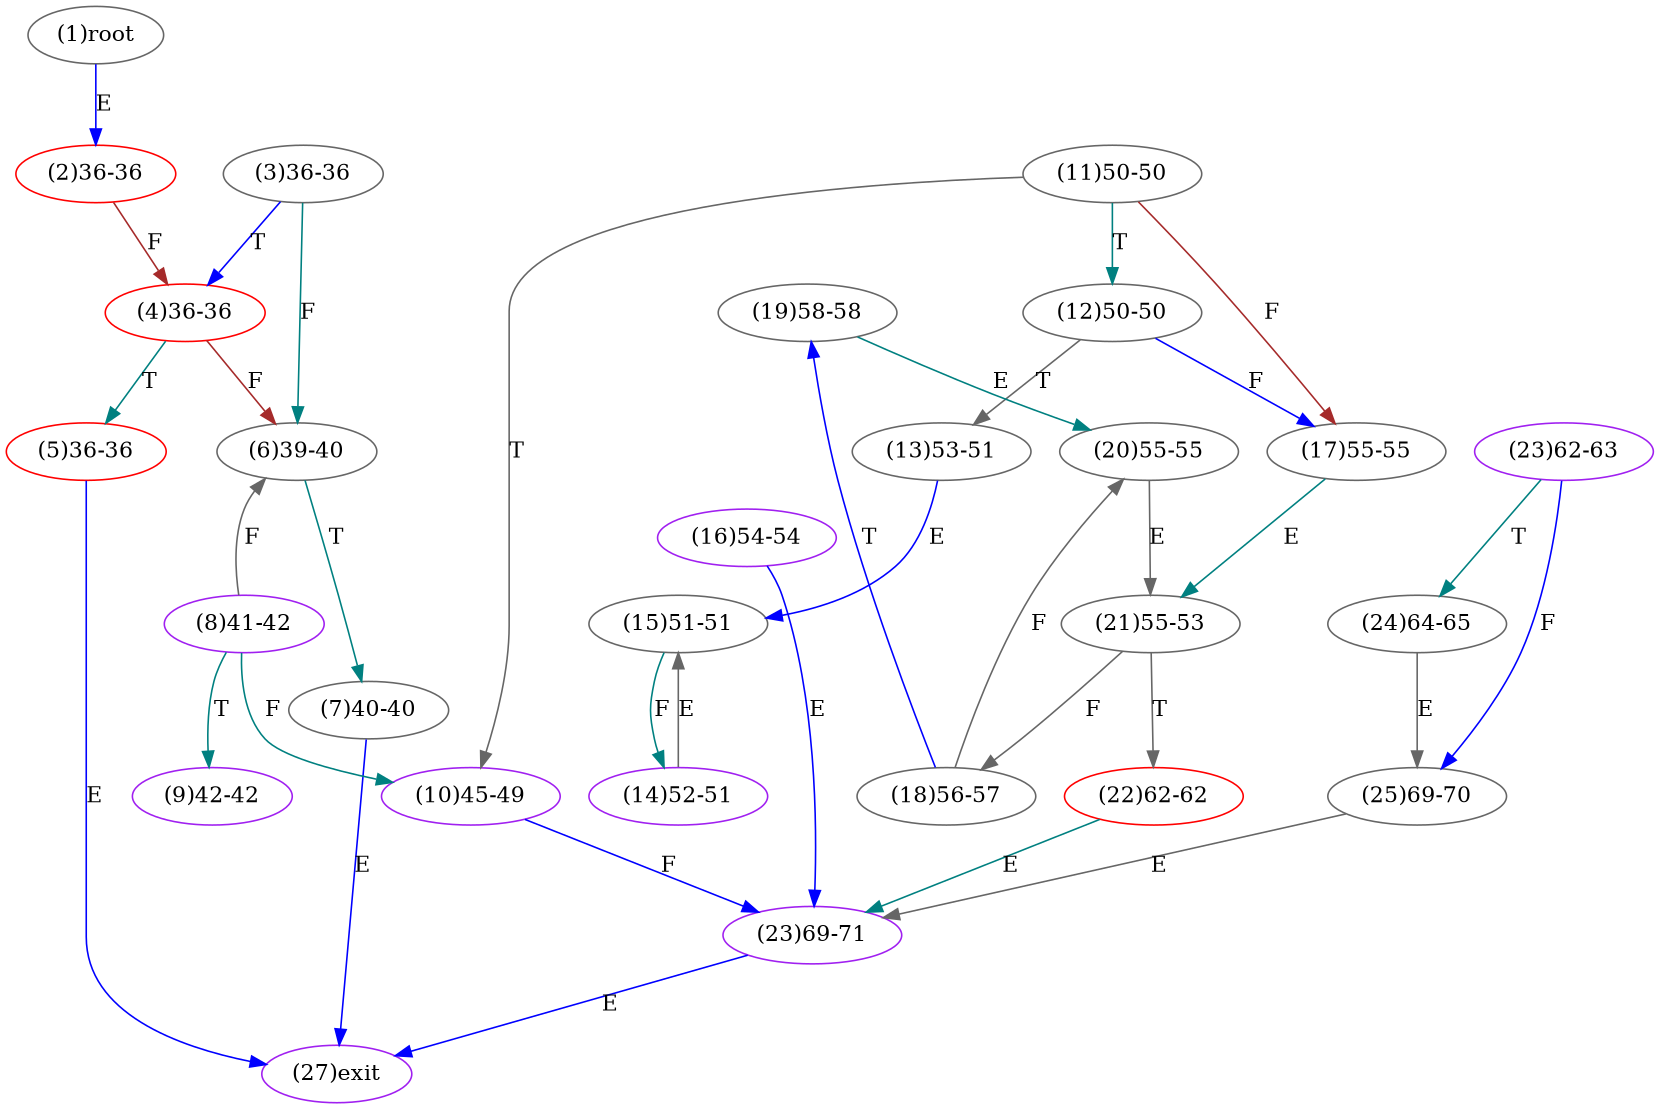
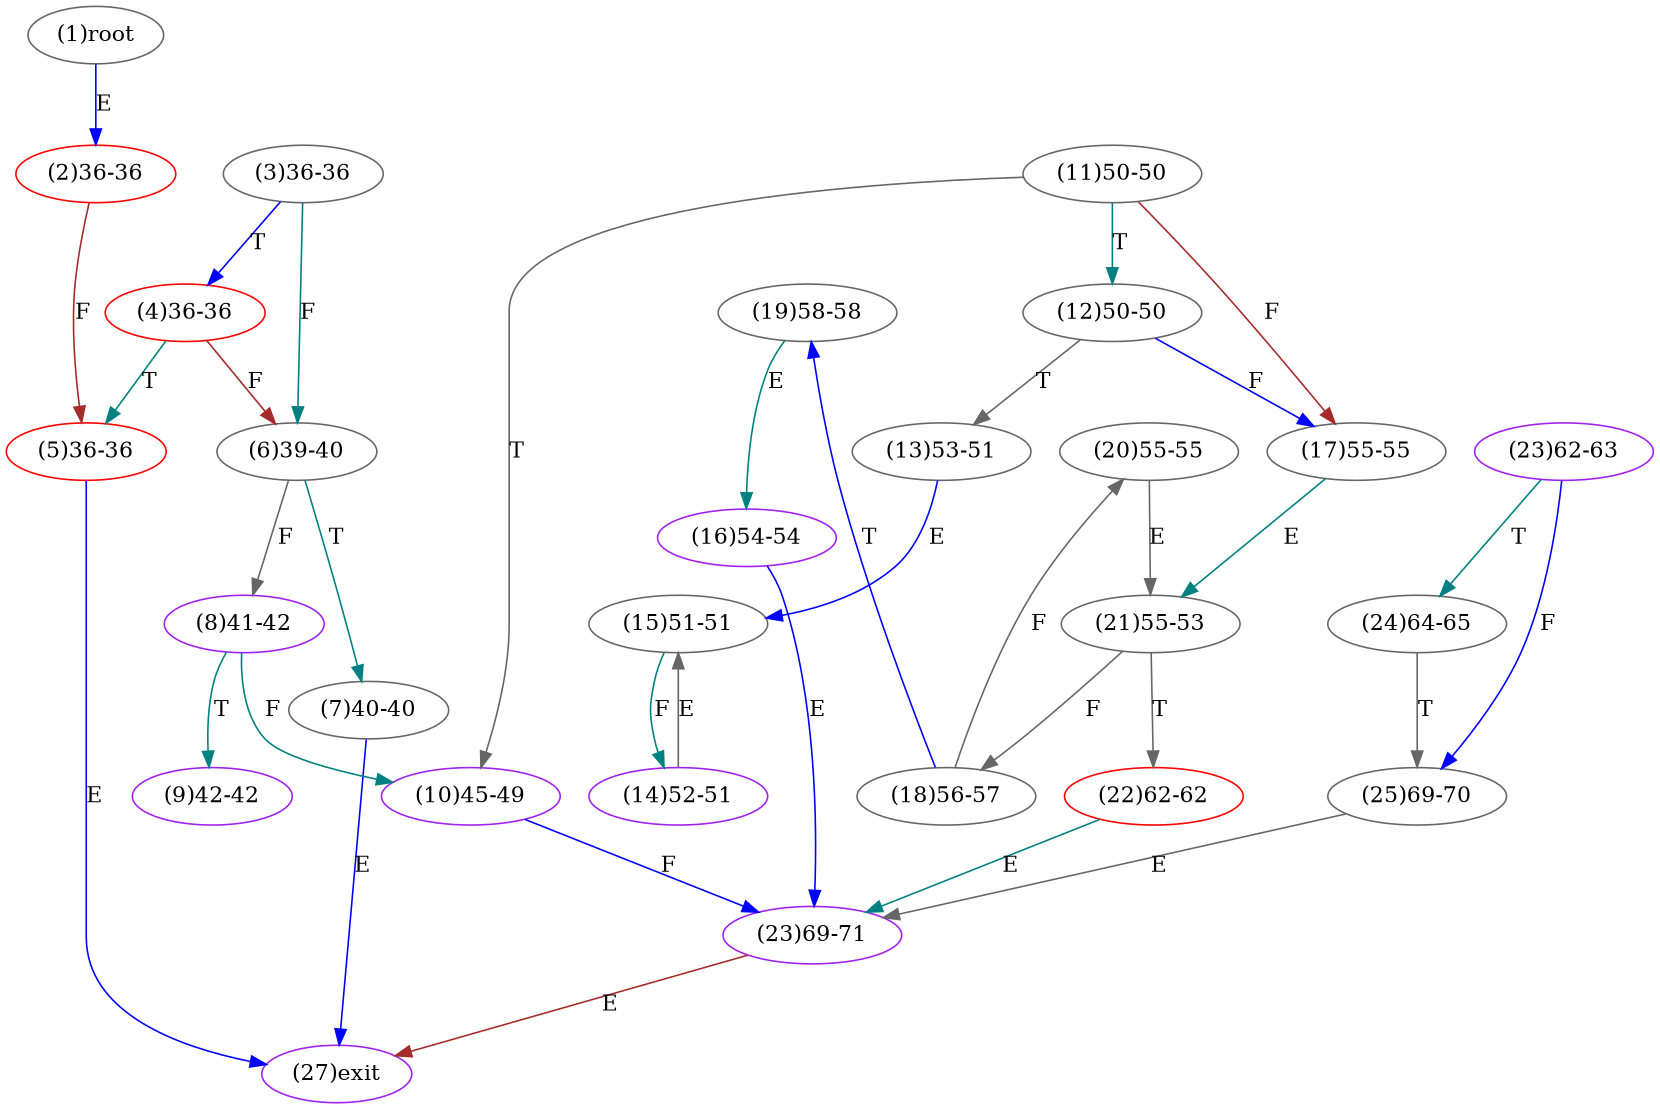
edge "(2)36-36" -> "(4)36-36": now "(2)36-36" -> "(5)36-36"
edge "(19)58-58" -> "(20)55-55": now "(19)58-58" -> "(16)54-54"
edge "(8)41-42" -> "(6)39-40": reversed
edge "(24)64-65" -> "(25)69-70": label "E" -> "T"
edge "(23)69-71" -> "(27)exit": color blue -> brown
